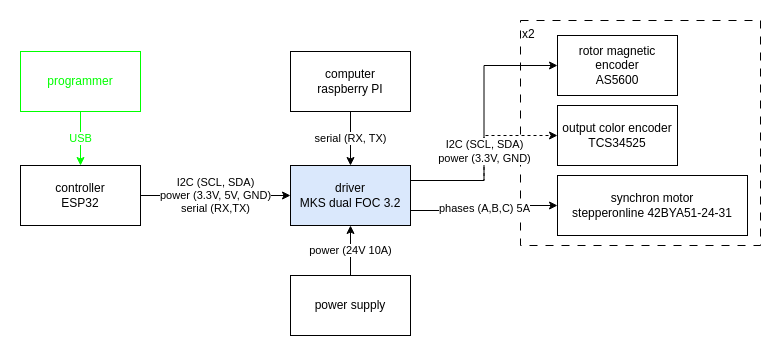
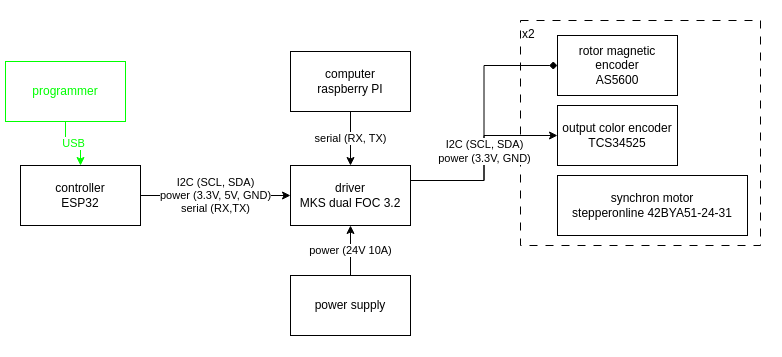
edge "driver MKS dual FOC 3.2" -> "rotor magnetic encoder AS5600": arrowhead classic -> diamond
node "programmer": moved (81, 82) -> (66, 92)
edge "driver MKS dual FOC 3.2" -> "output color encoder TCS34525": style dashed -> solid
node "driver MKS dual FOC 3.2": fillcolor #dae8fc -> #ffffff
edge "driver MKS dual FOC 3.2" -> "synchron motor stepperonline 42BYA51-24-31": removed, label "phases (A,B,C) 5A"
